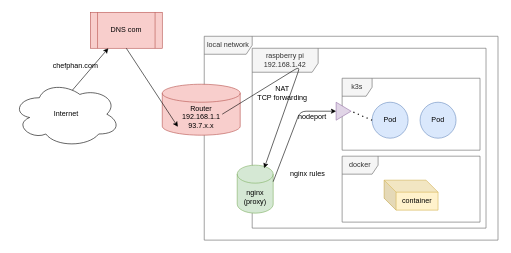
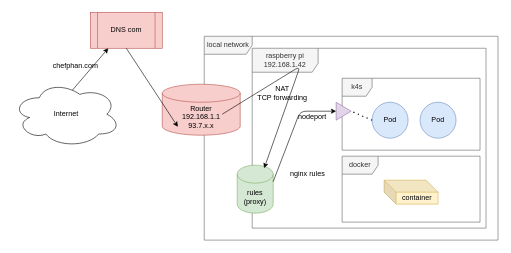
node "k3s": label "k3s" -> "k4s"
node "container": size 54x30 -> 54x24
node "nginx (proxy)": label "nginx (proxy)" -> "rules (proxy)"
